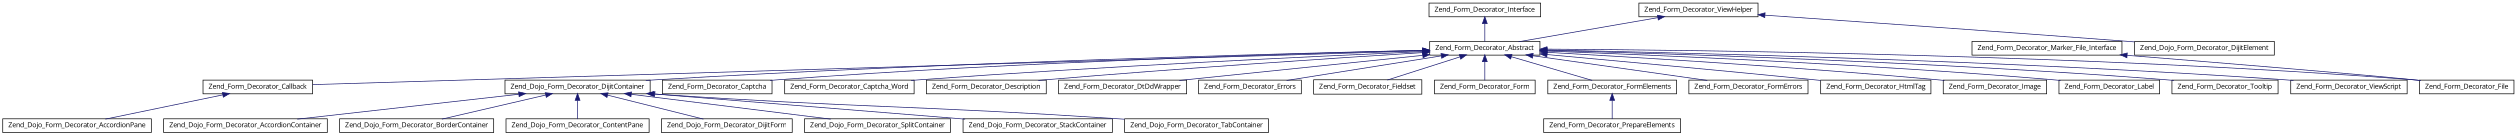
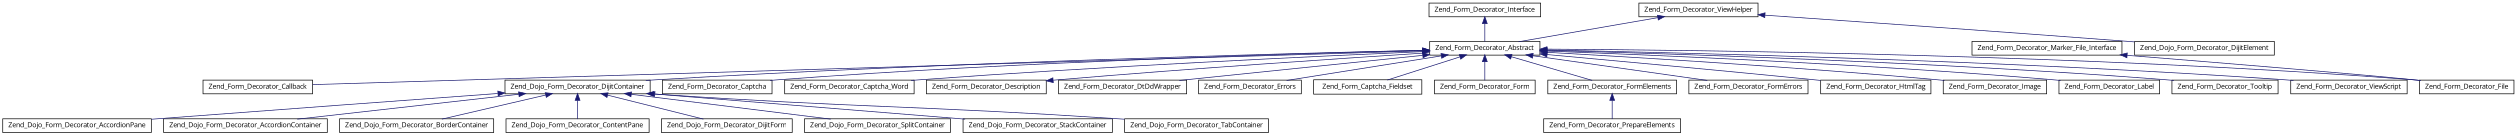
edge "Zend_Form_Decorator_Description" -> "Zend_Form_Decorator_Abstract": reversed
node "Zend_Form_Decorator_Fieldset": label "Zend_Form_Decorator_Fieldset" -> "Zend_Form_Captcha_Fieldset"
edge "Zend_Dojo_Form_Decorator_AccordionPane" -> "Zend_Form_Decorator_Callback": now "Zend_Dojo_Form_Decorator_AccordionPane" -> "Zend_Dojo_Form_Decorator_DijitContainer"
